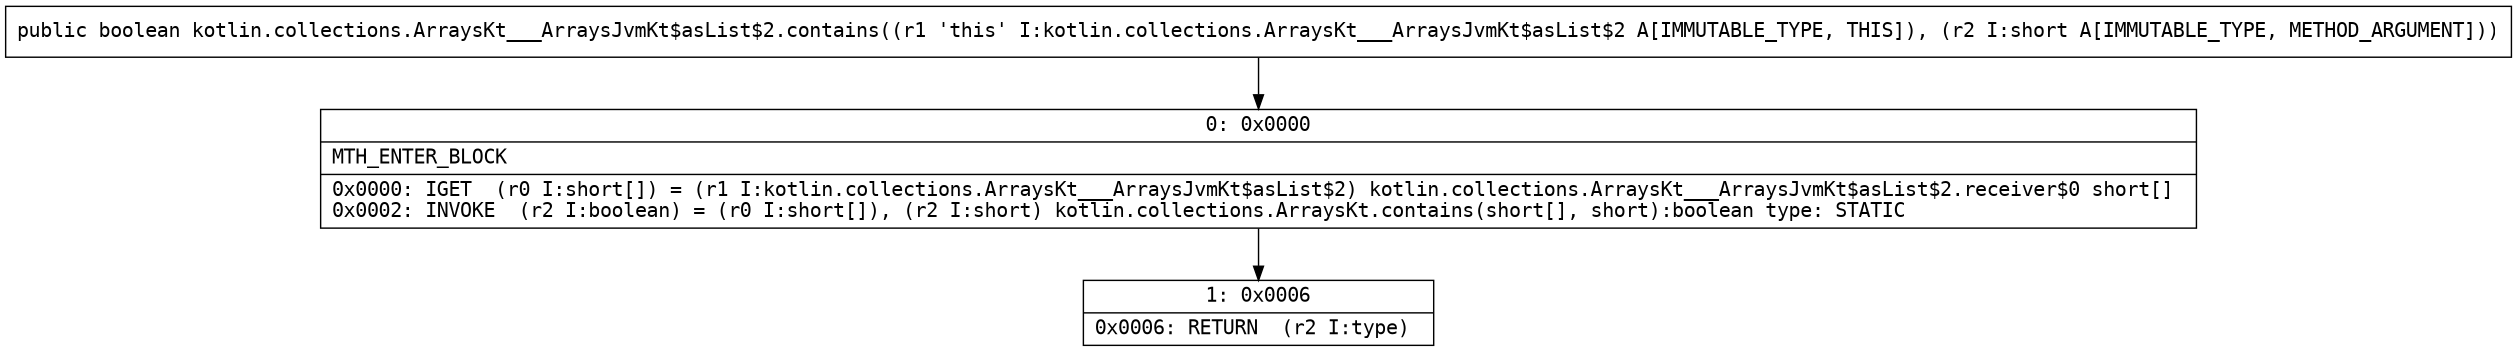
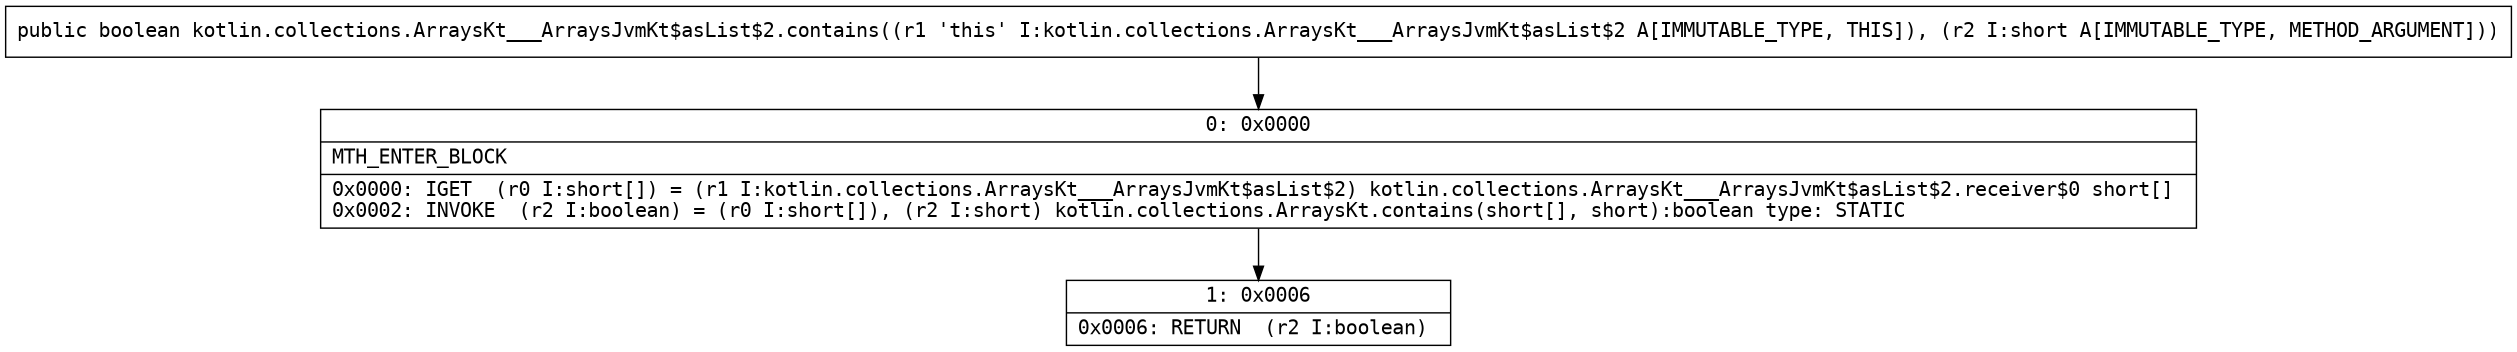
node "1: 0x0006": text "0x0006: RETURN  (r2 I:type)" -> "0x0006: RETURN  (r2 I:boolean)"
